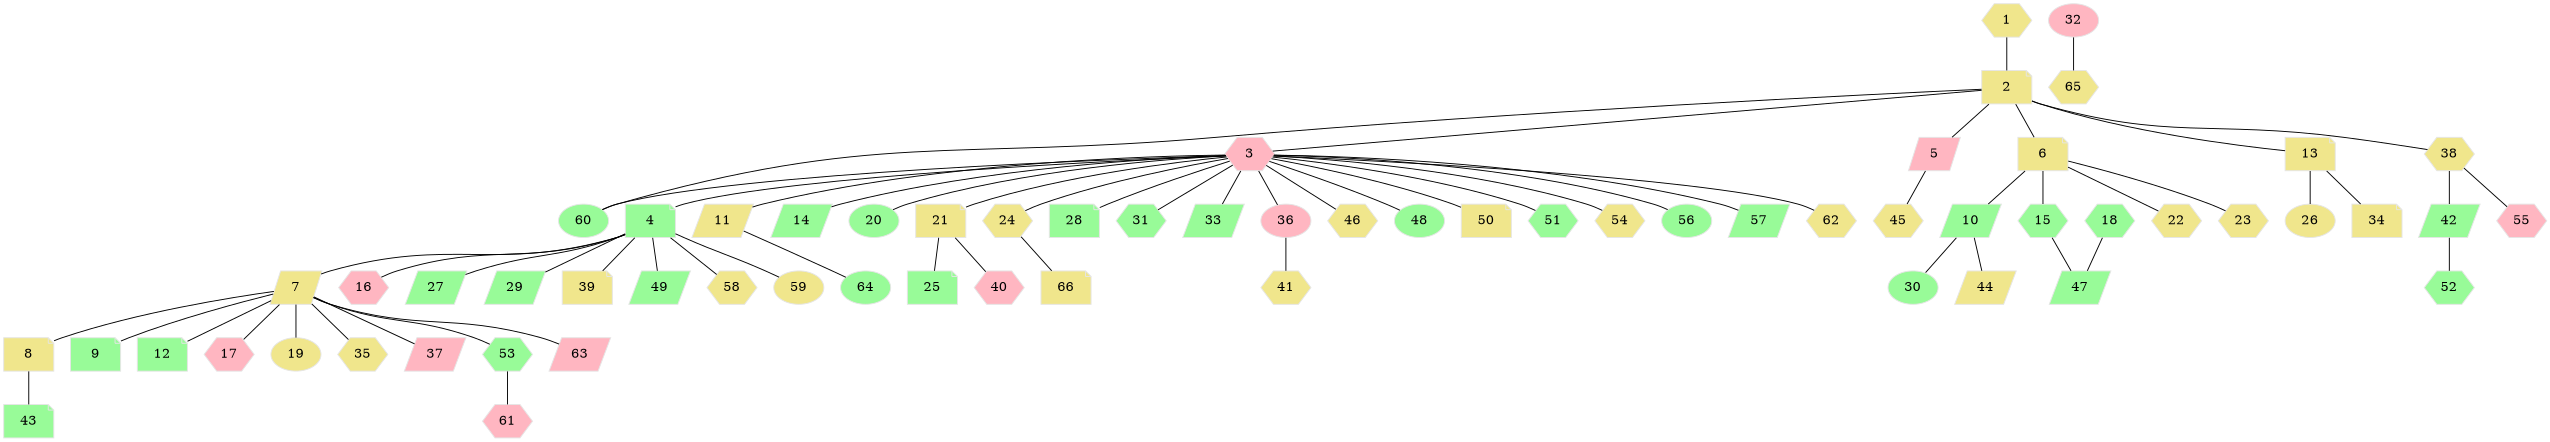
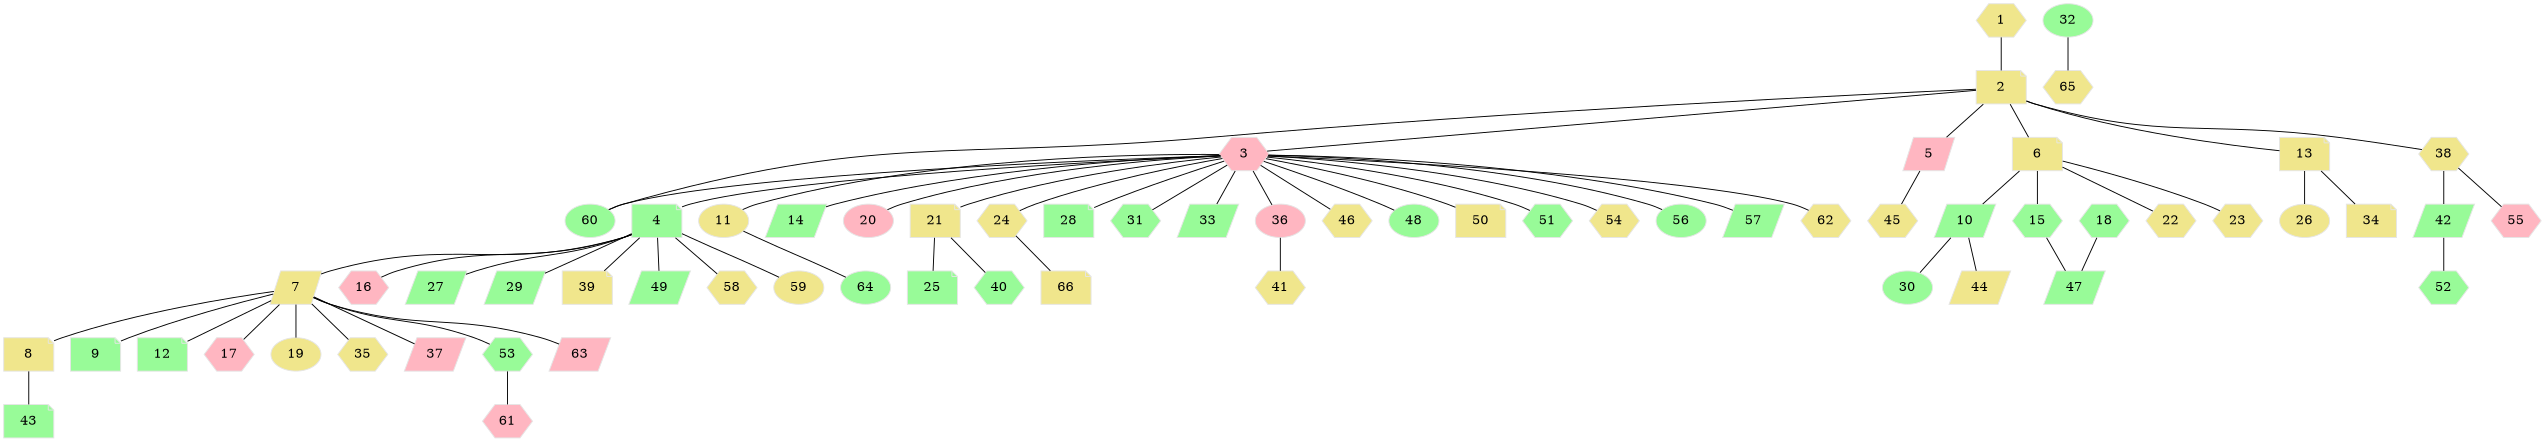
node "32": fillcolor lightpink -> palegreen
node "11": shape parallelogram -> ellipse
node "20": fillcolor palegreen -> lightpink
node "40": fillcolor lightpink -> palegreen
